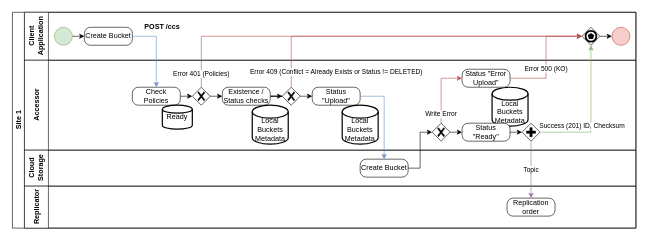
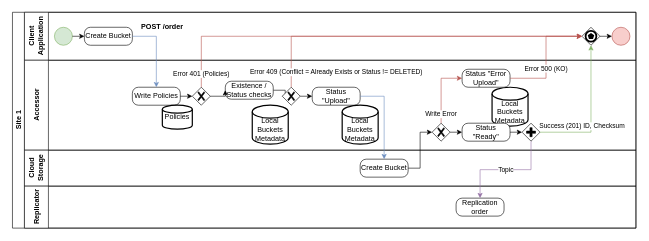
node "POST /ccs": label "POST /ccs" -> "POST /order"
node "Check Policies": label "Check Policies" -> "Write Policies"
node "Existence / Status checks": moved (246, 96) -> (249, 90)
node "Ready": label "Ready" -> "Policies"
node "Replication order": moved (531, 207) -> (480, 207)
